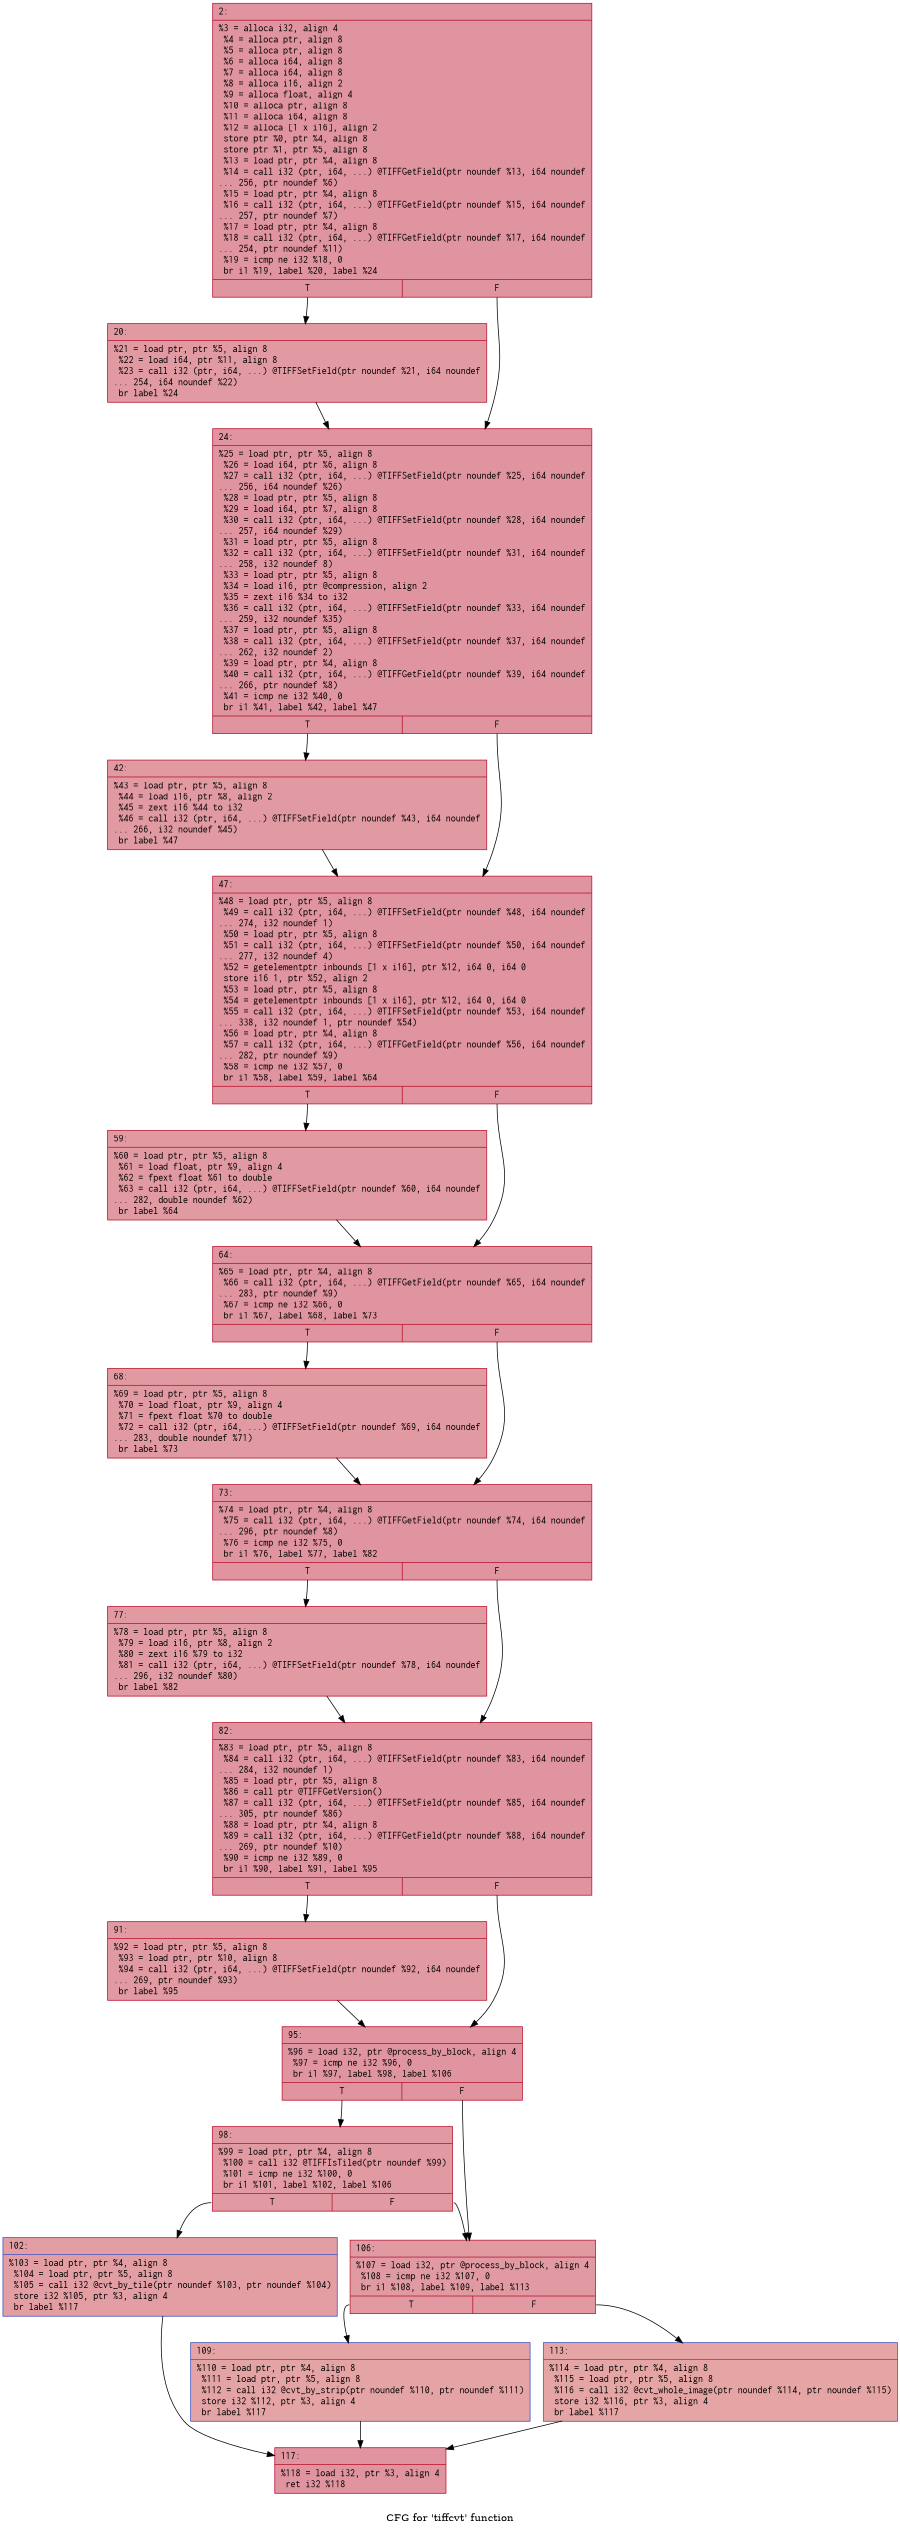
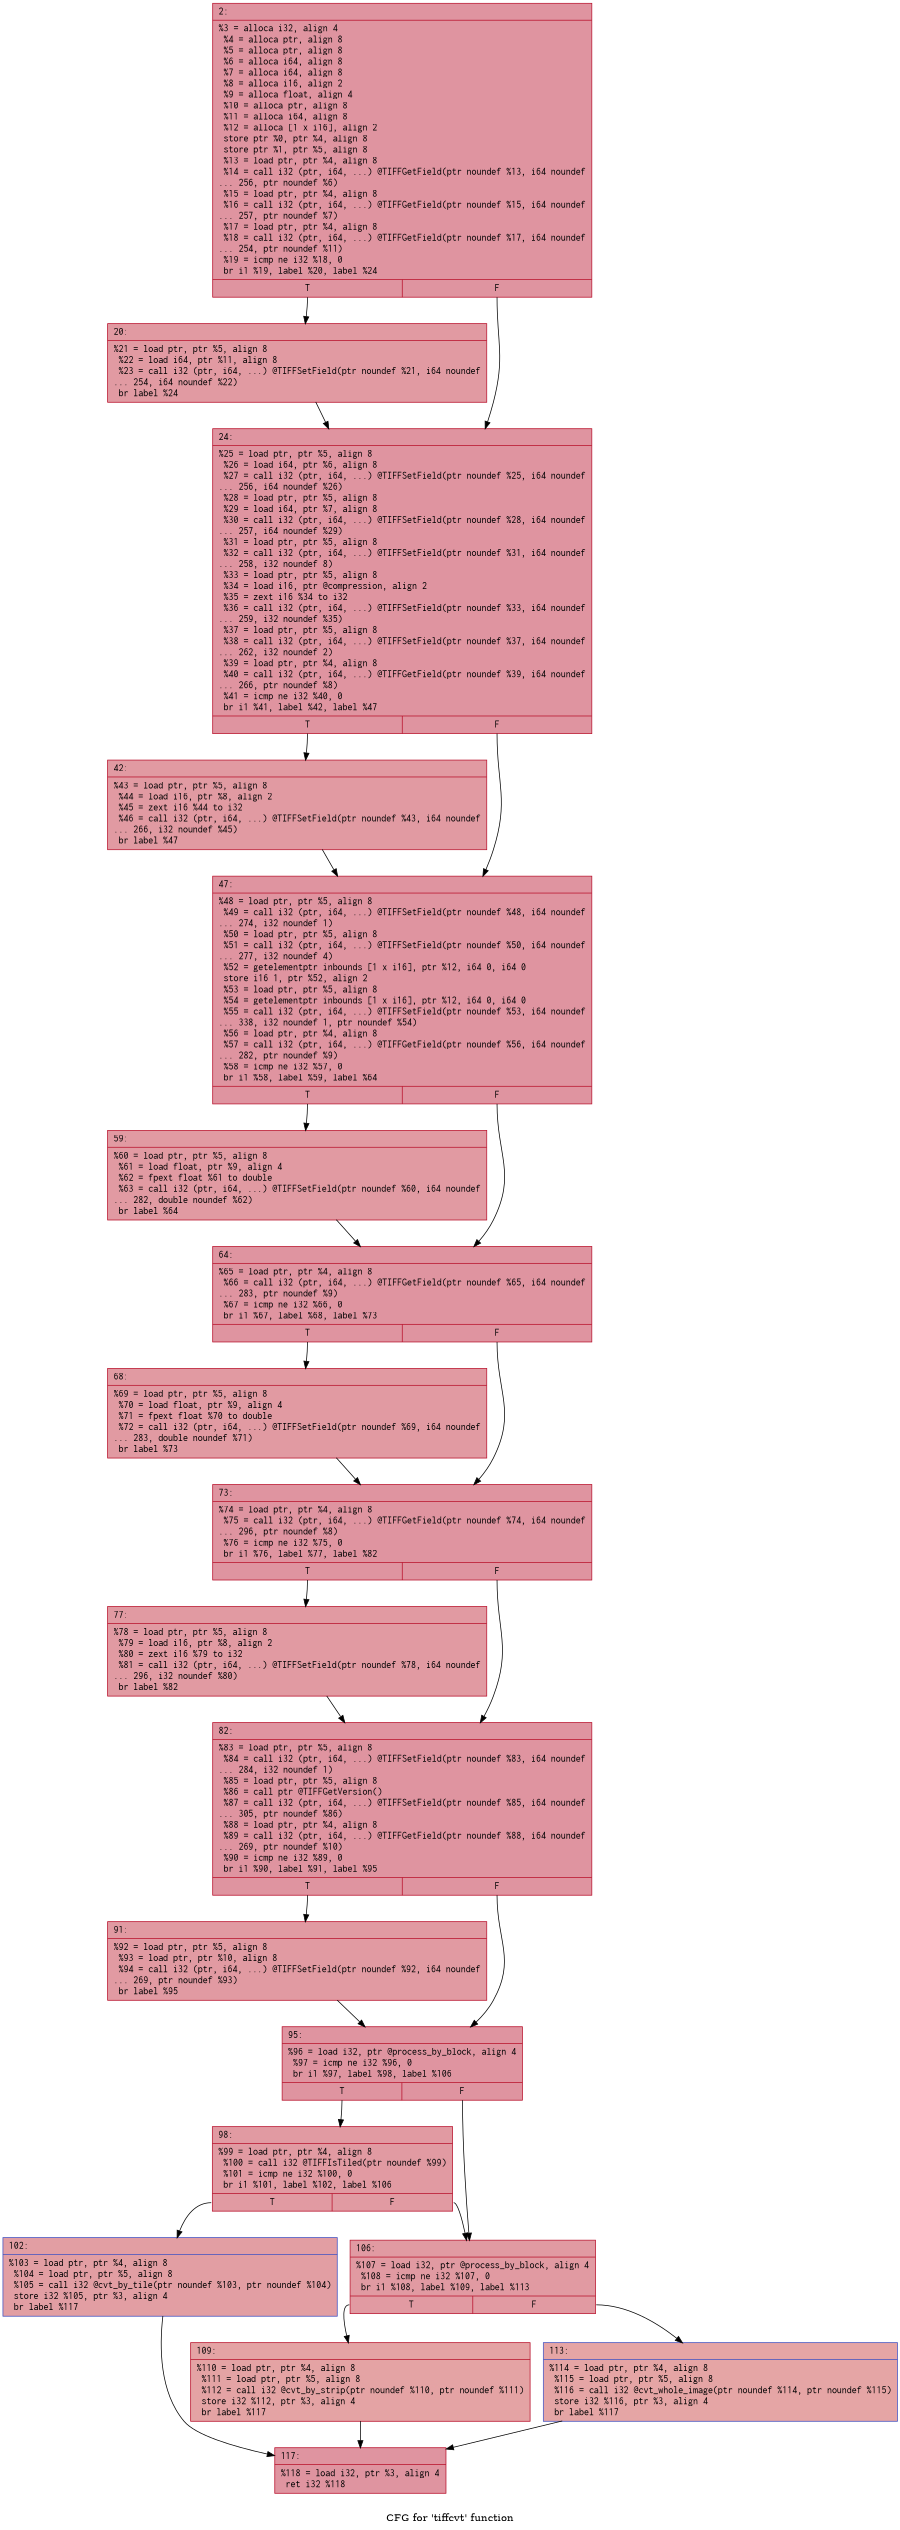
node "109:": color #3d50c3ff -> #b70d28ff
